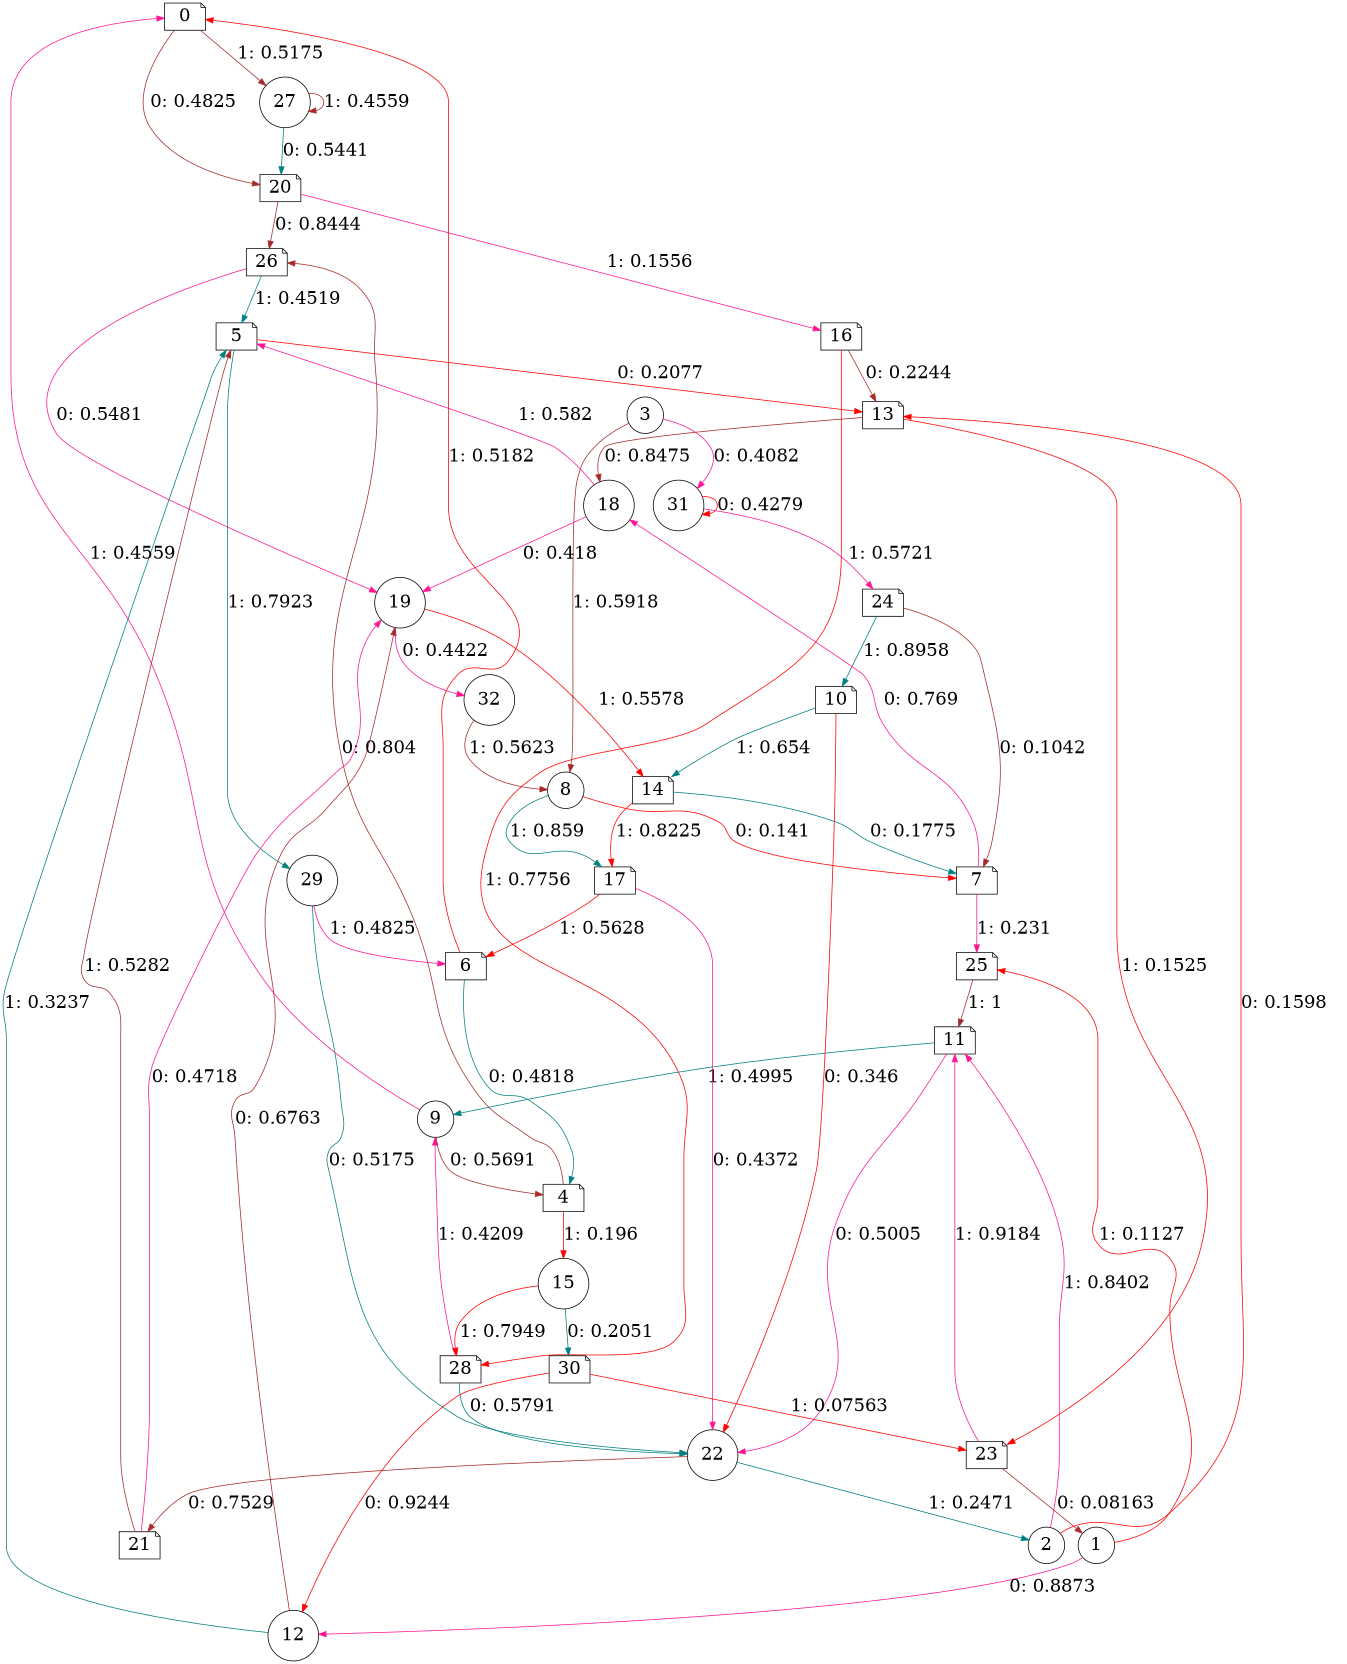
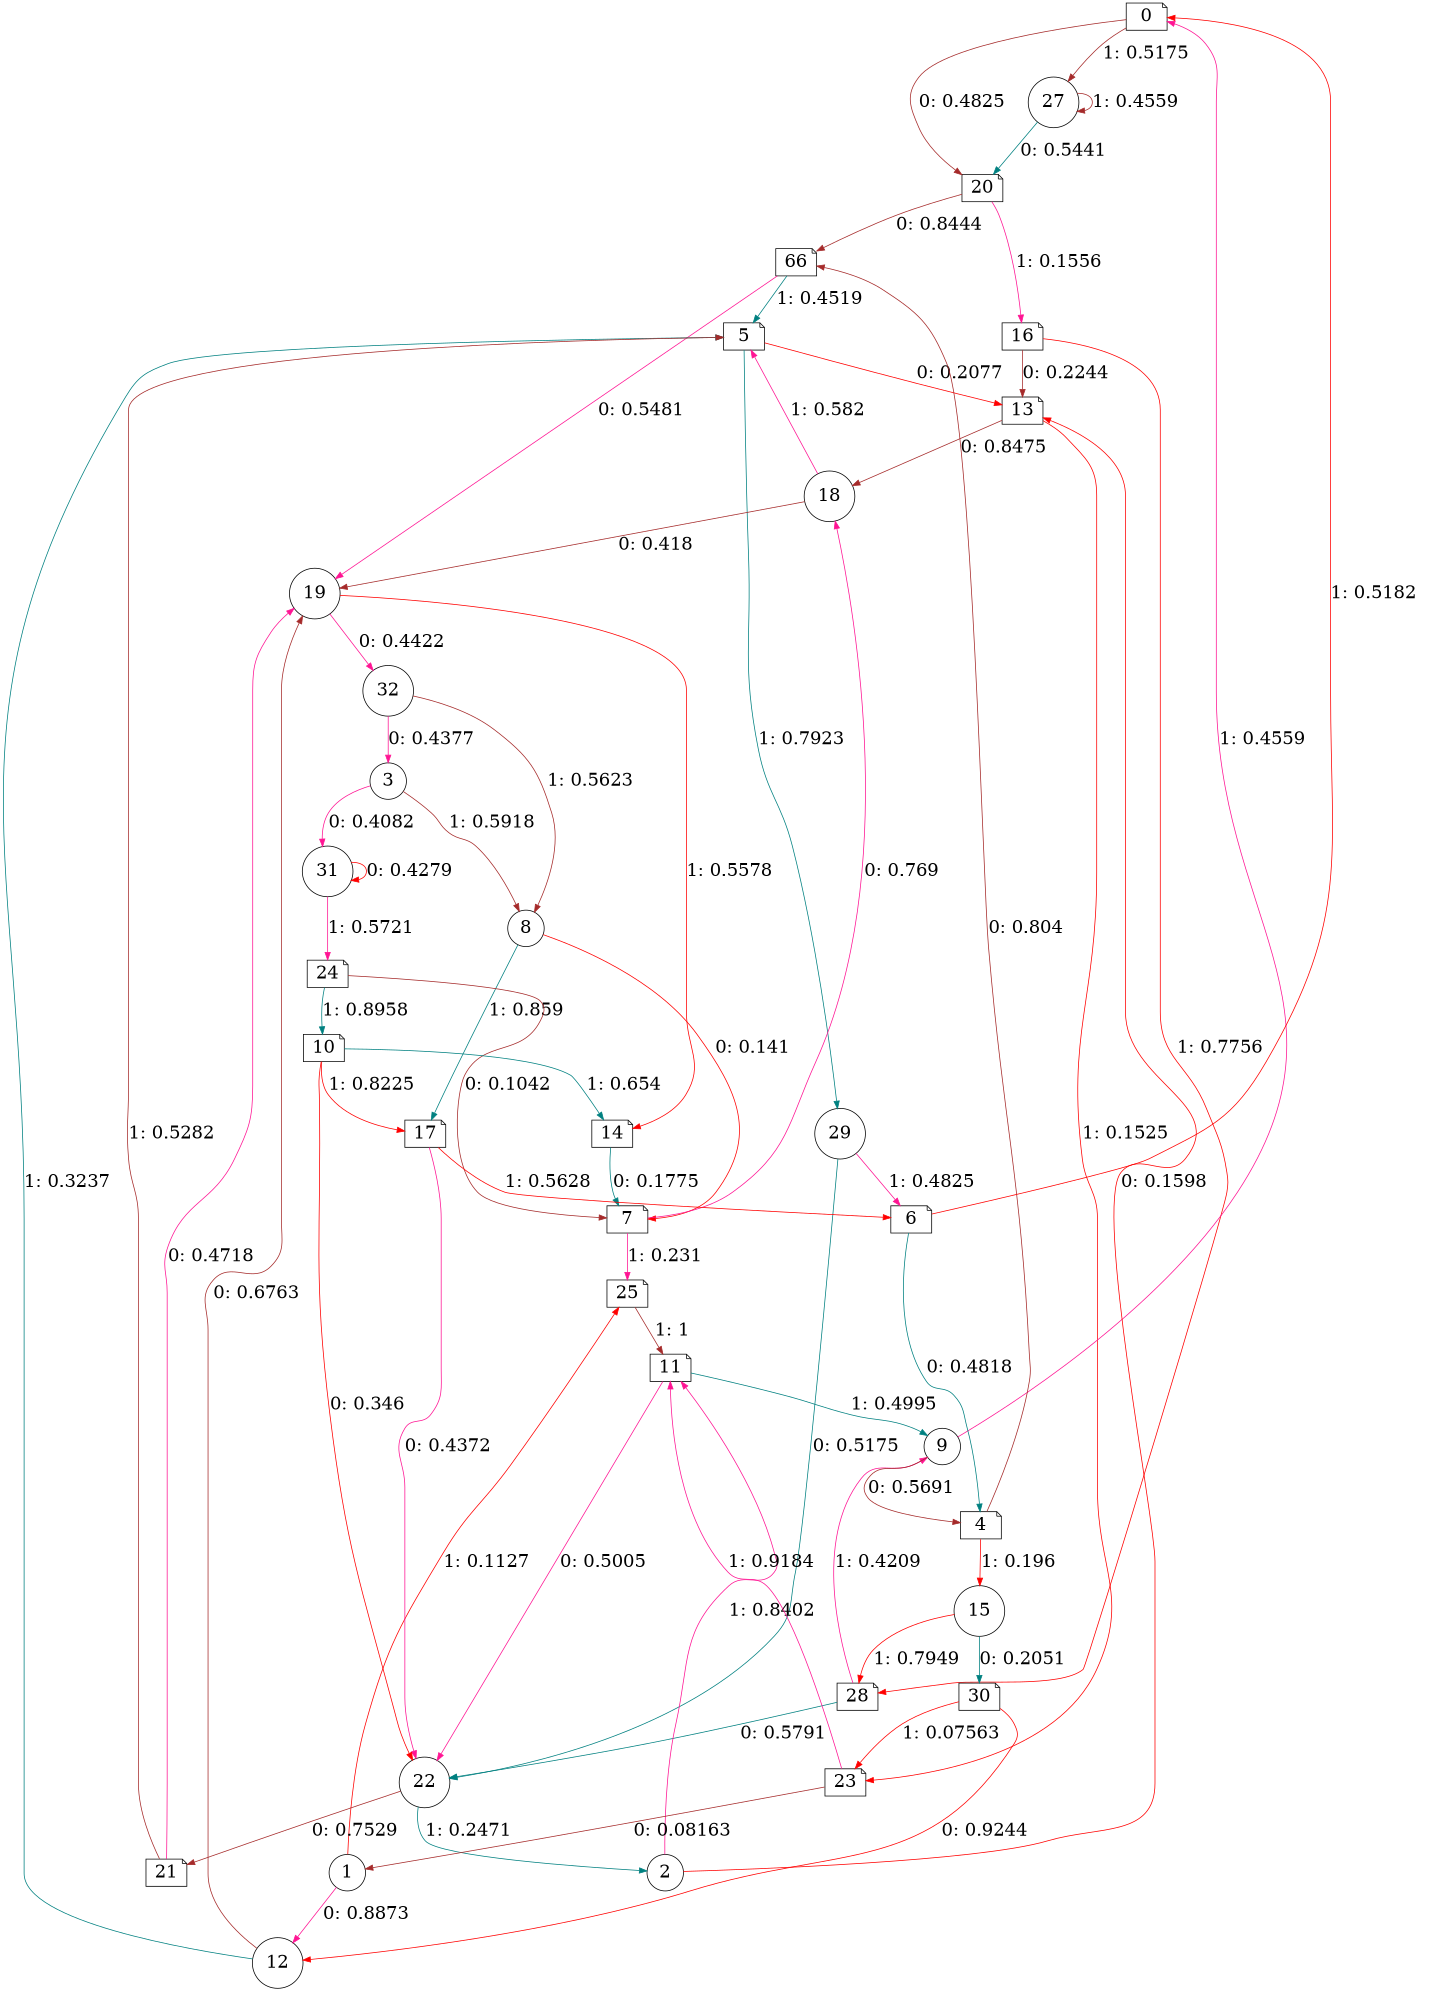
node "26": label "26" -> "66"
edge "18" -> "19": color deeppink -> brown
edge "32" -> "3": added, label "0: 0.4377"
edge "14" -> "17": now "10" -> "17"
